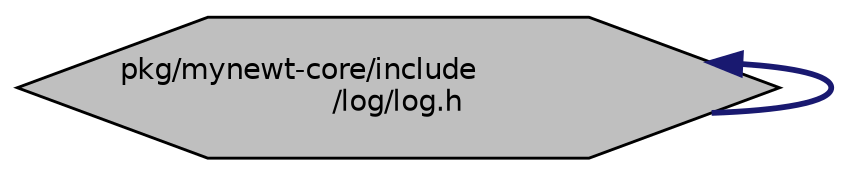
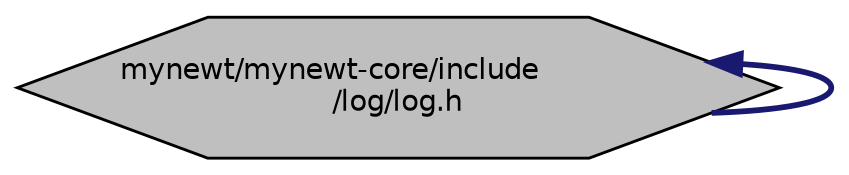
node "pkg/mynewt-core/include /log/log.h": label "pkg/mynewt-core/include /log/log.h" -> "mynewt/mynewt-core/include /log/log.h"
